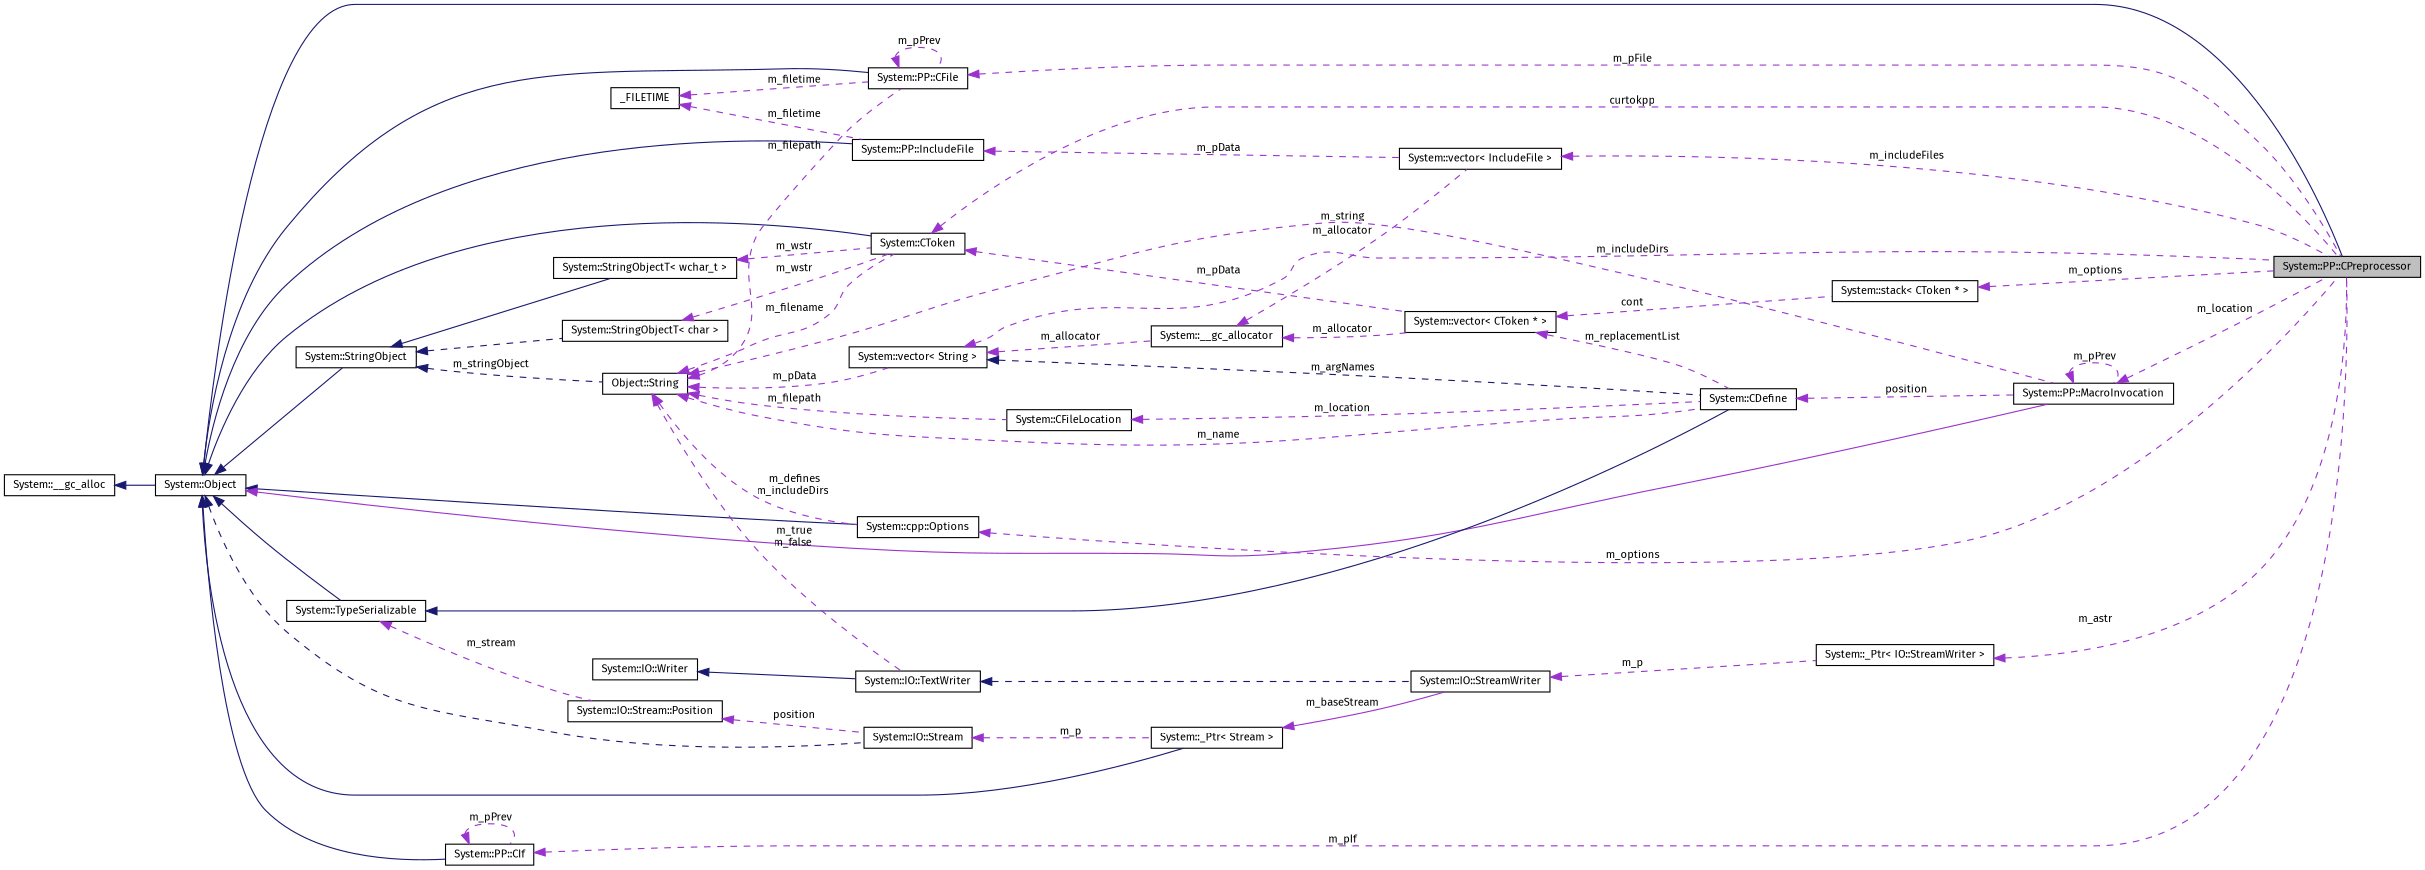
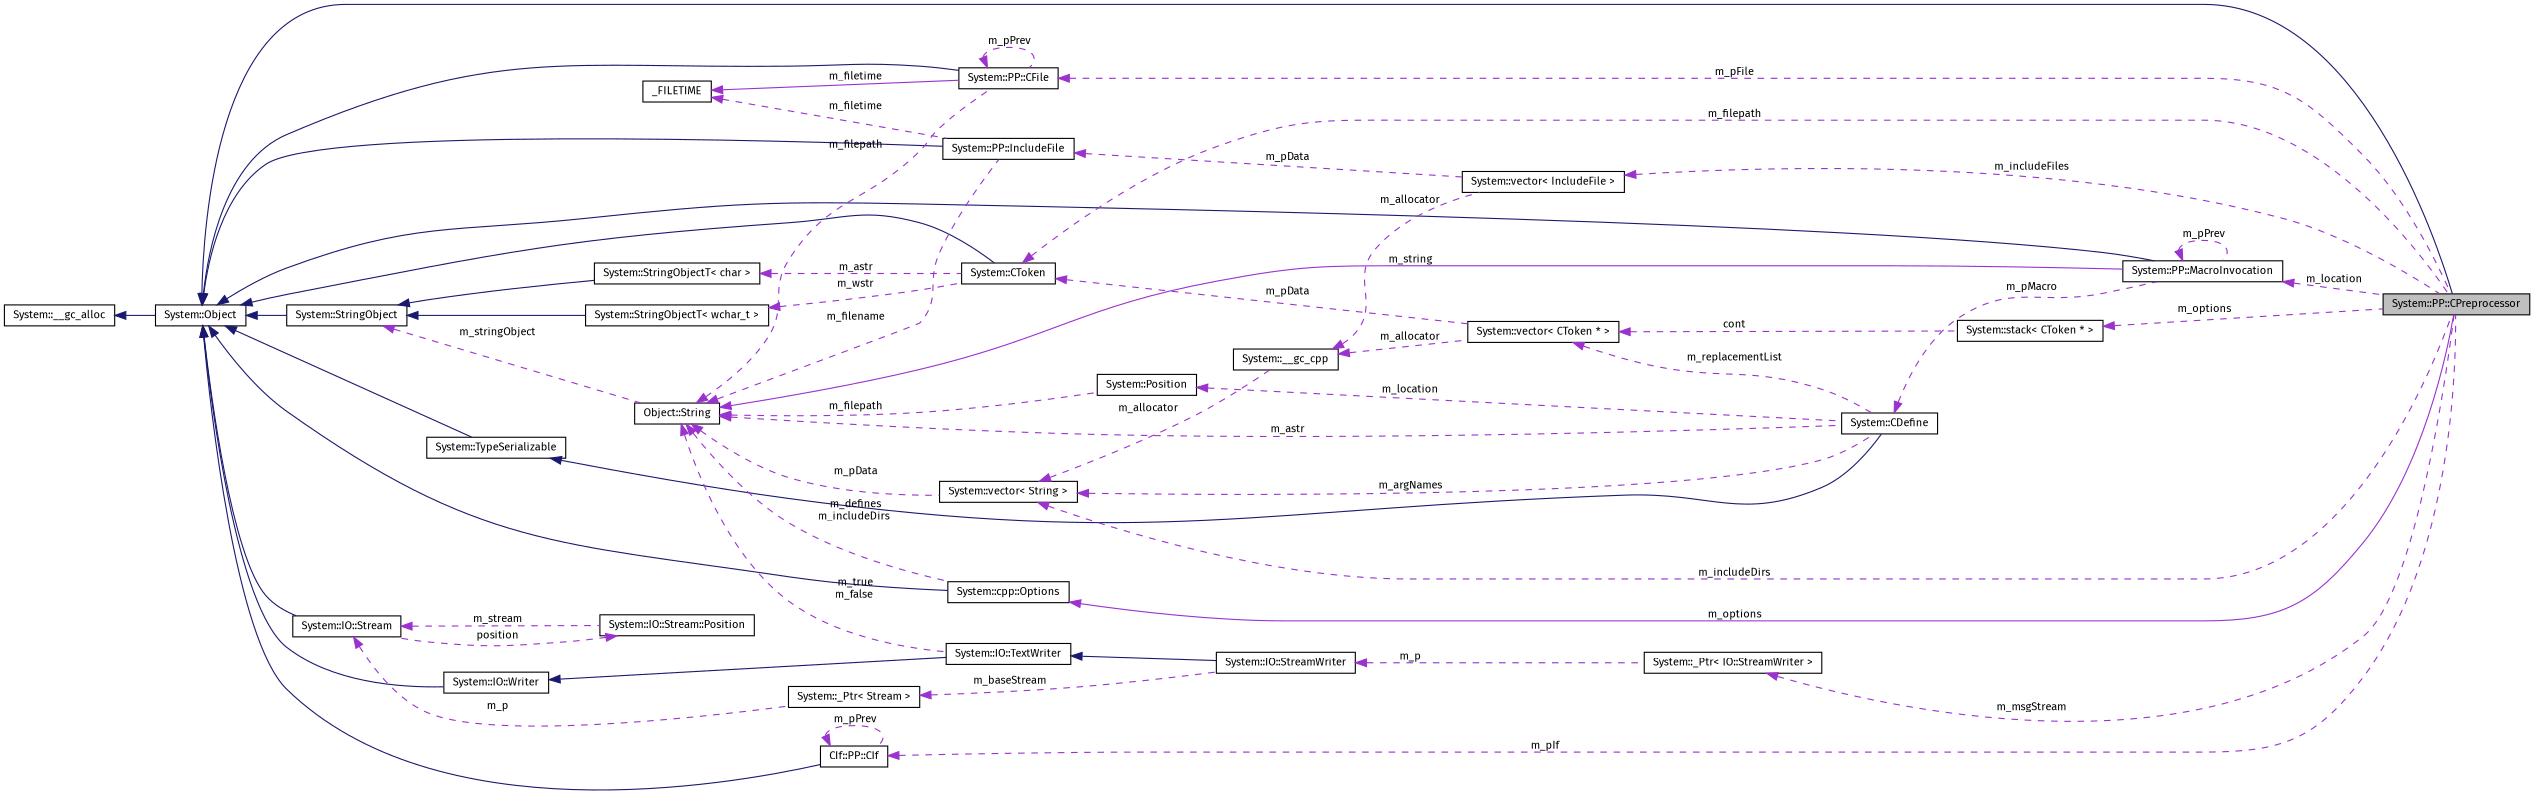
edge "System::PP::CFile" -> "_FILETIME": style dashed -> solid
edge "System::PP::CPreprocessor" -> "System::CToken": label " curtokpp" -> " m_filepath"
edge "System::PP::MacroInvocation" -> "Object::String": style dashed -> solid
edge "System::CToken" -> "System::StringObjectT< char >": label " m_wstr" -> " m_astr"
edge "System::CToken" -> "Object::String": now "System::PP::IncludeFile" -> "Object::String"
node "System::__gc_allocator": label "System::__gc_allocator" -> "System::__gc_cpp"
edge "System::StringObjectT< char >" -> "System::StringObject": style dashed -> solid
edge "System::CDefine" -> "System::vector< String >": color midnightblue -> darkorchid3
edge "Object::String" -> "System::StringObject": color midnightblue -> darkorchid3
edge "System::PP::MacroInvocation" -> "System::CDefine": label " position" -> " m_pMacro"
node "System::CFileLocation": label "System::CFileLocation" -> "System::Position"
edge "System::CDefine" -> "Object::String": label " m_name" -> " m_astr"
edge "System::PP::MacroInvocation" -> "System::Object": color darkorchid3 -> midnightblue
edge "System::PP::CPreprocessor" -> "System::cpp::Options": style dashed -> solid
edge "System::PP::CPreprocessor" -> "System::_Ptr< IO::StreamWriter >": label " m_astr" -> " m_msgStream"
edge "System::IO::Stream::Position" -> "System::TypeSerializable": now "System::IO::Stream::Position" -> "System::IO::Stream"
edge "System::IO::StreamWriter" -> "System::IO::TextWriter": style dashed -> solid
edge "System::IO::StreamWriter" -> "System::_Ptr< Stream >": style solid -> dashed
edge "System::IO::Stream" -> "System::Object": style dashed -> solid
edge "System::_Ptr< Stream >" -> "System::Object": now "System::IO::Writer" -> "System::Object"
node "System::PP::CIf": label "System::PP::CIf" -> "CIf::PP::CIf"
